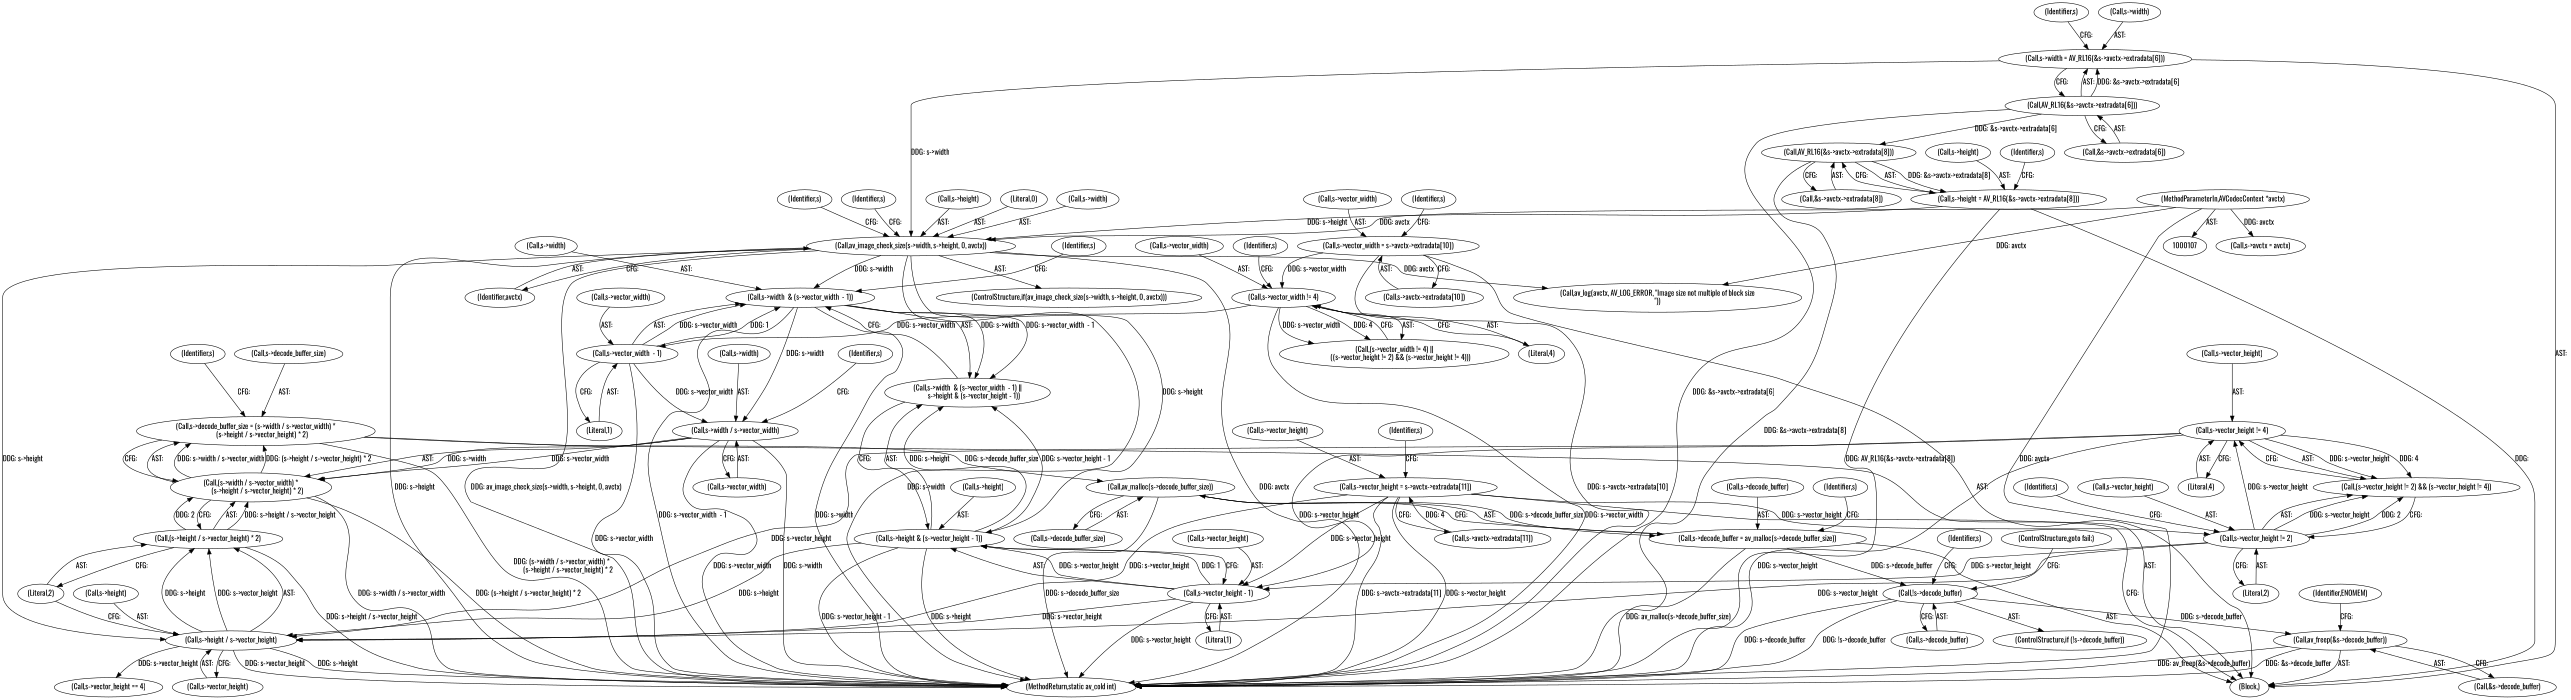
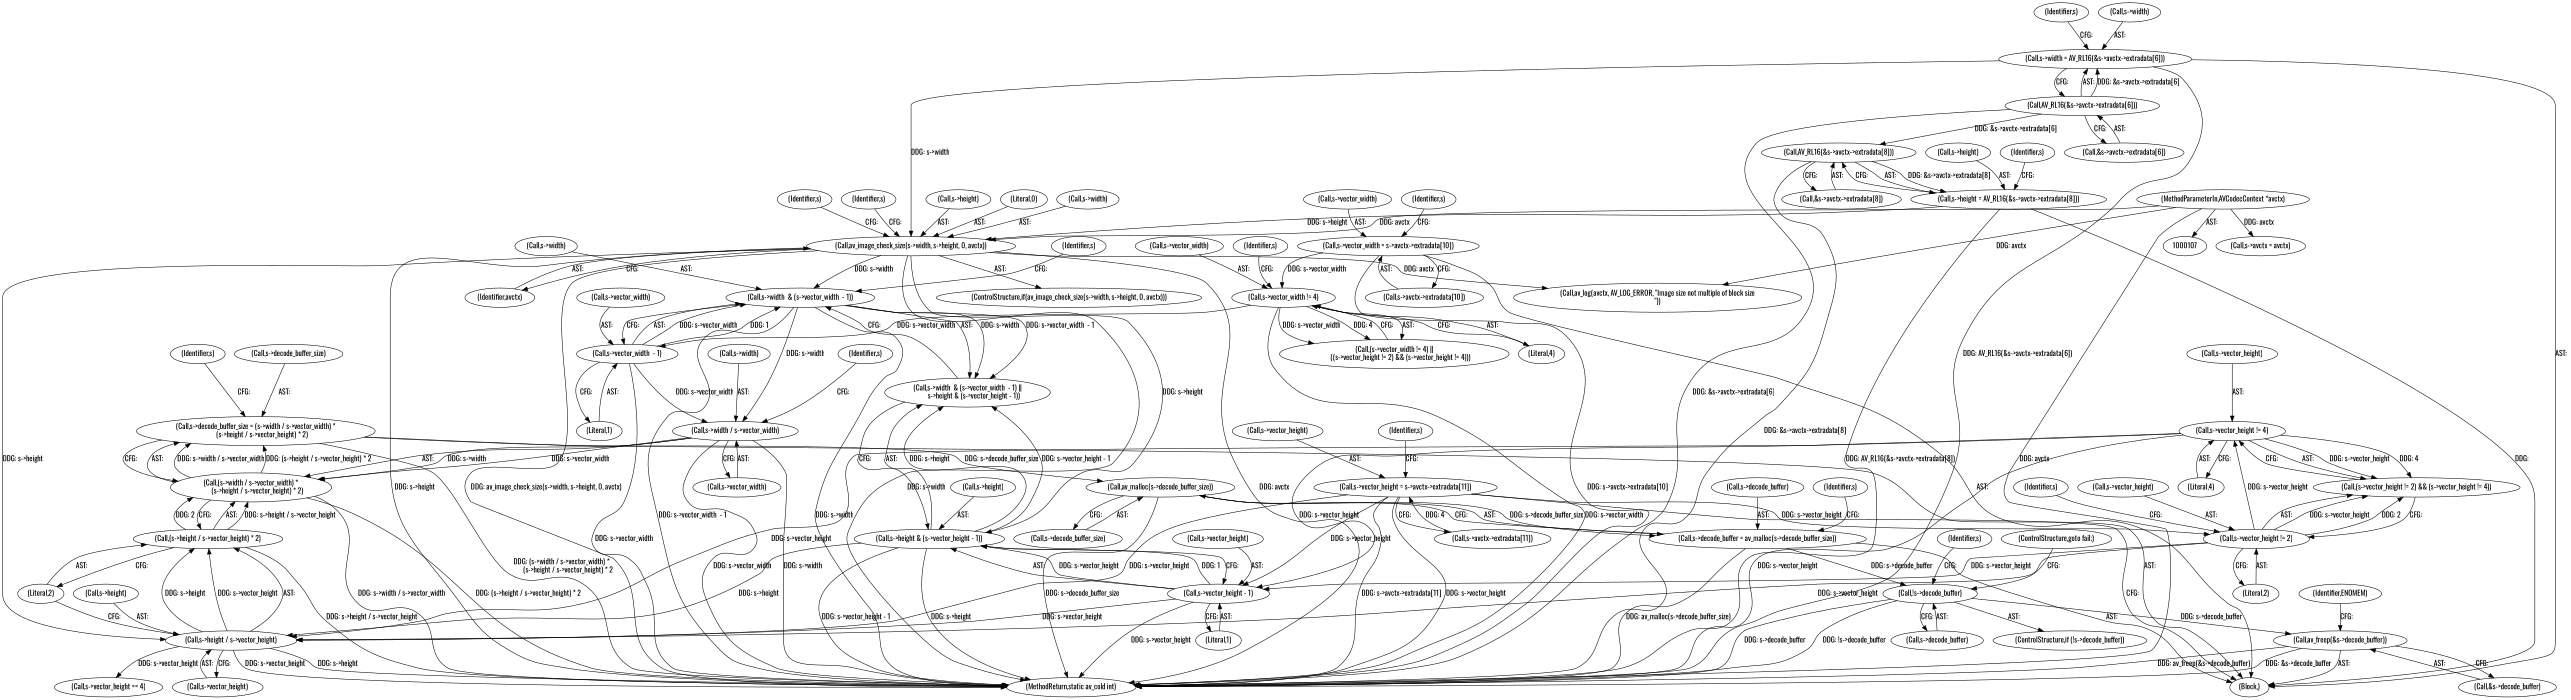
edge "(Call,s->width  & (s->vector_width  - 1))" -> "(Call,s->vector_width  - 1)": added, label "CFG:"
edge "(Call,s->width = AV_RL16(&s->avctx->extradata[6]))" -> "(MethodReturn,static av_cold int)": added, label "DDG: AV_RL16(&s->avctx->extradata[6])"
